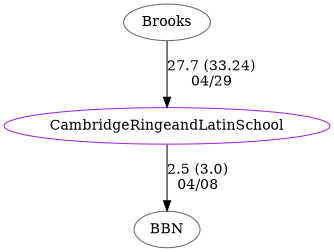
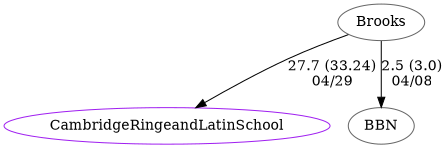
edge "CambridgeRingeandLatinSchool" -> "BBN": now "Brooks" -> "BBN"
